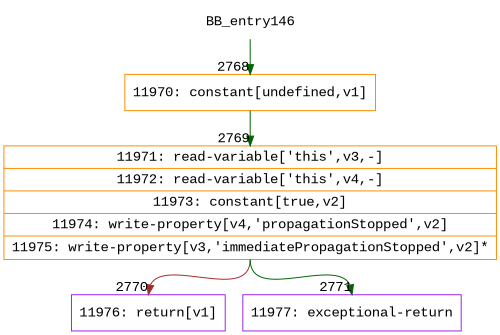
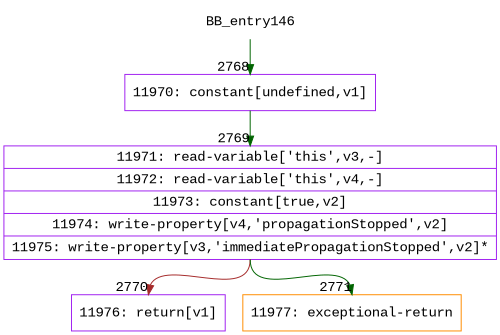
node "11970: constant[undefined,v1]": color darkorange -> purple
node "11971: read-variable['this',v3,-]": color darkorange -> purple
node "11977: exceptional-return": color purple -> darkorange
